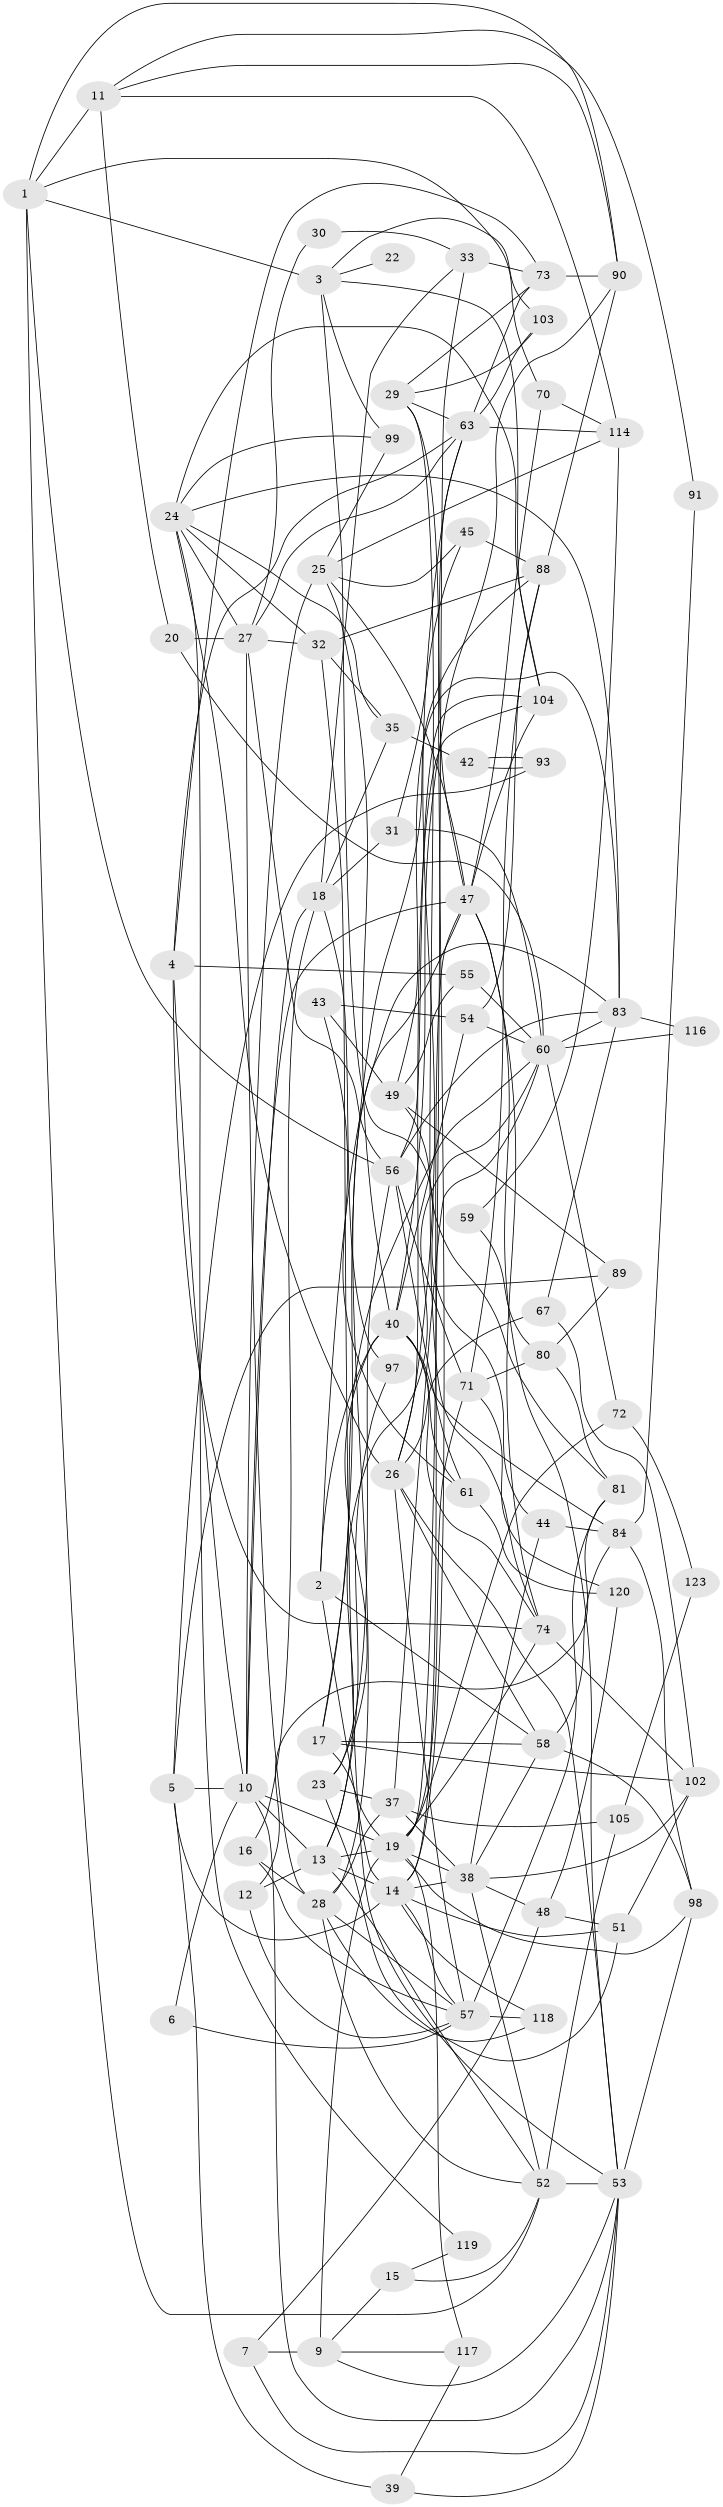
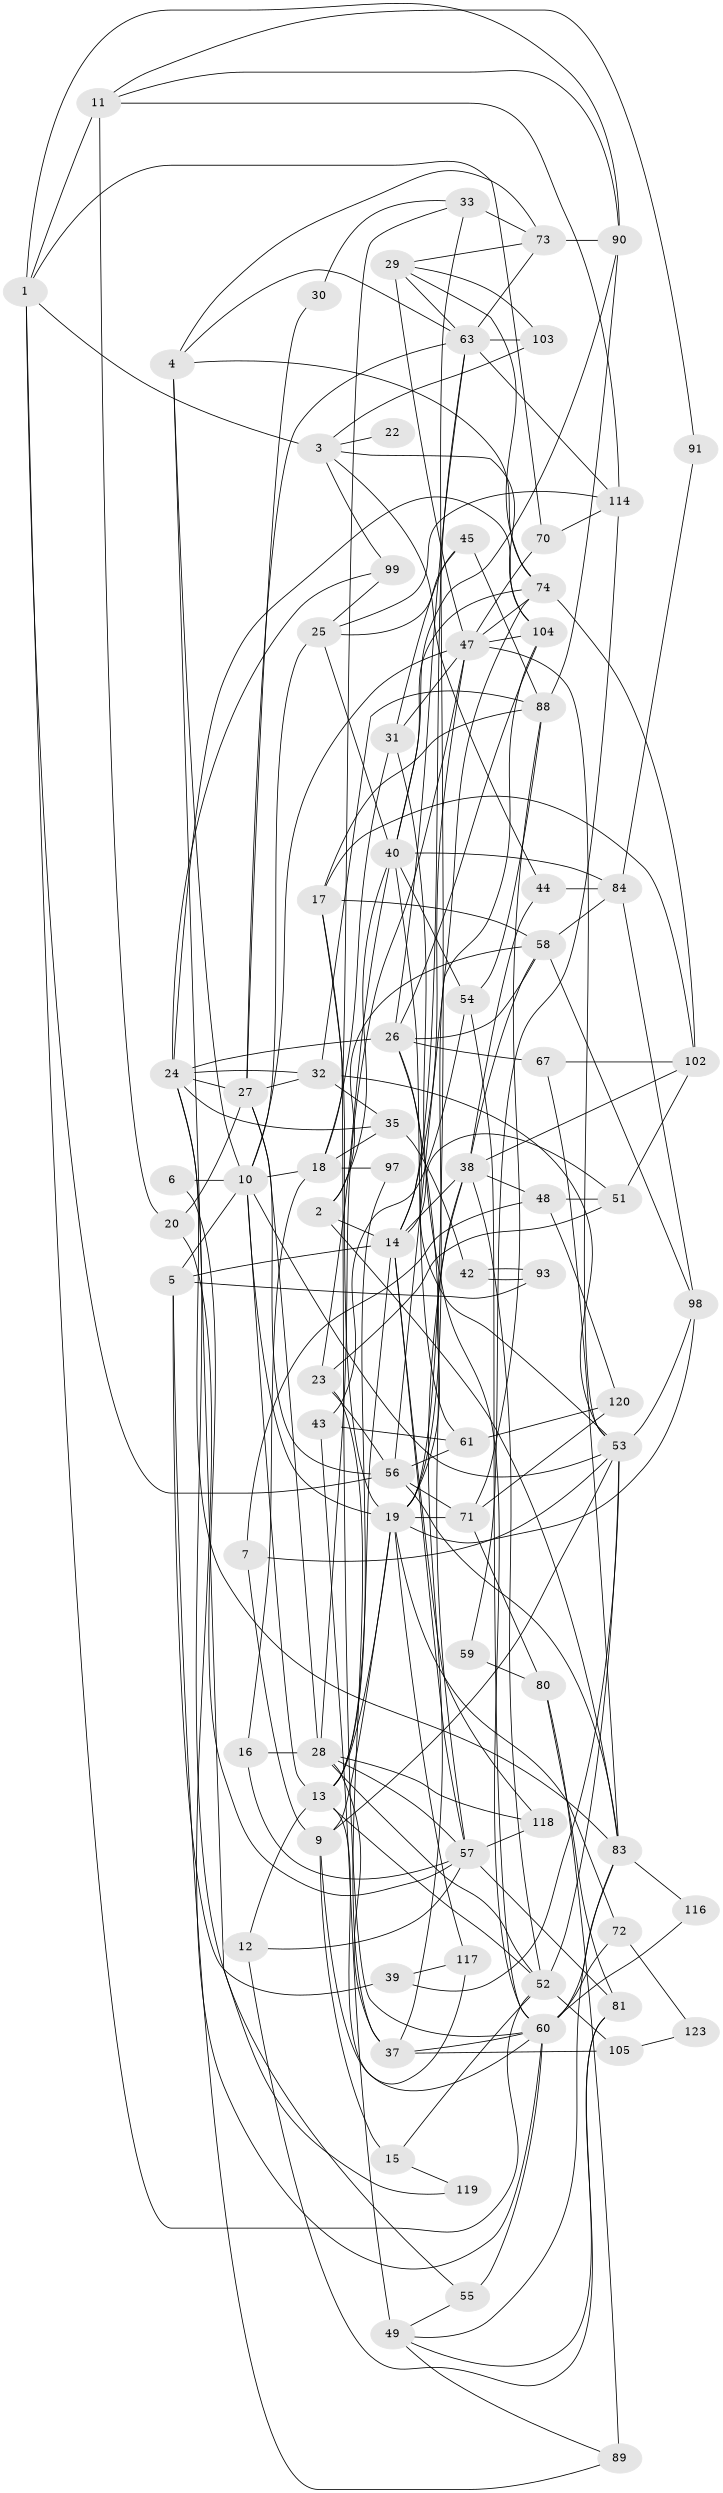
edge "25" -- "47": now "31" -- "47"
